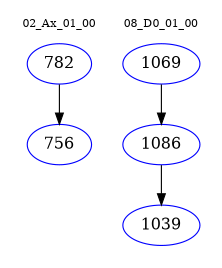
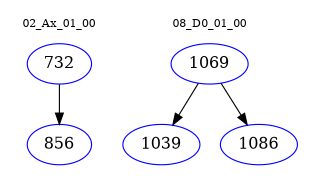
node "782": label "782" -> "732"
node "756": label "756" -> "856"
edge "1086" -> "1039": now "1069" -> "1039"
